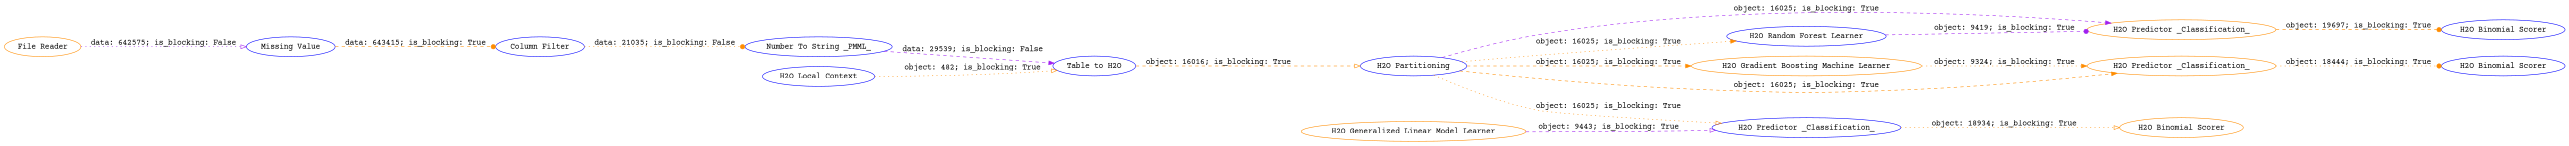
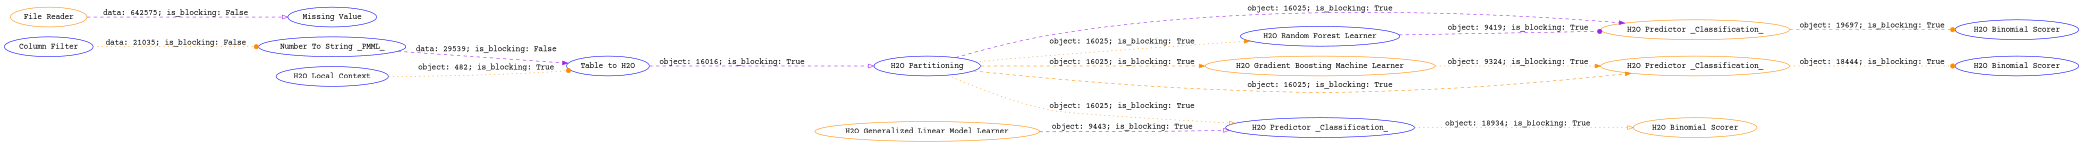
edge "File Reader" -> "Missing Value": style dotted -> dashed
edge "Missing Value" -> "Column Filter": removed, label "data: 643415; is_blocking: True"
edge "Table to H2O" -> "H2O Partitioning": color darkorange -> purple
edge "H2O Local Context" -> "Table to H2O": arrowhead onormal -> dot
